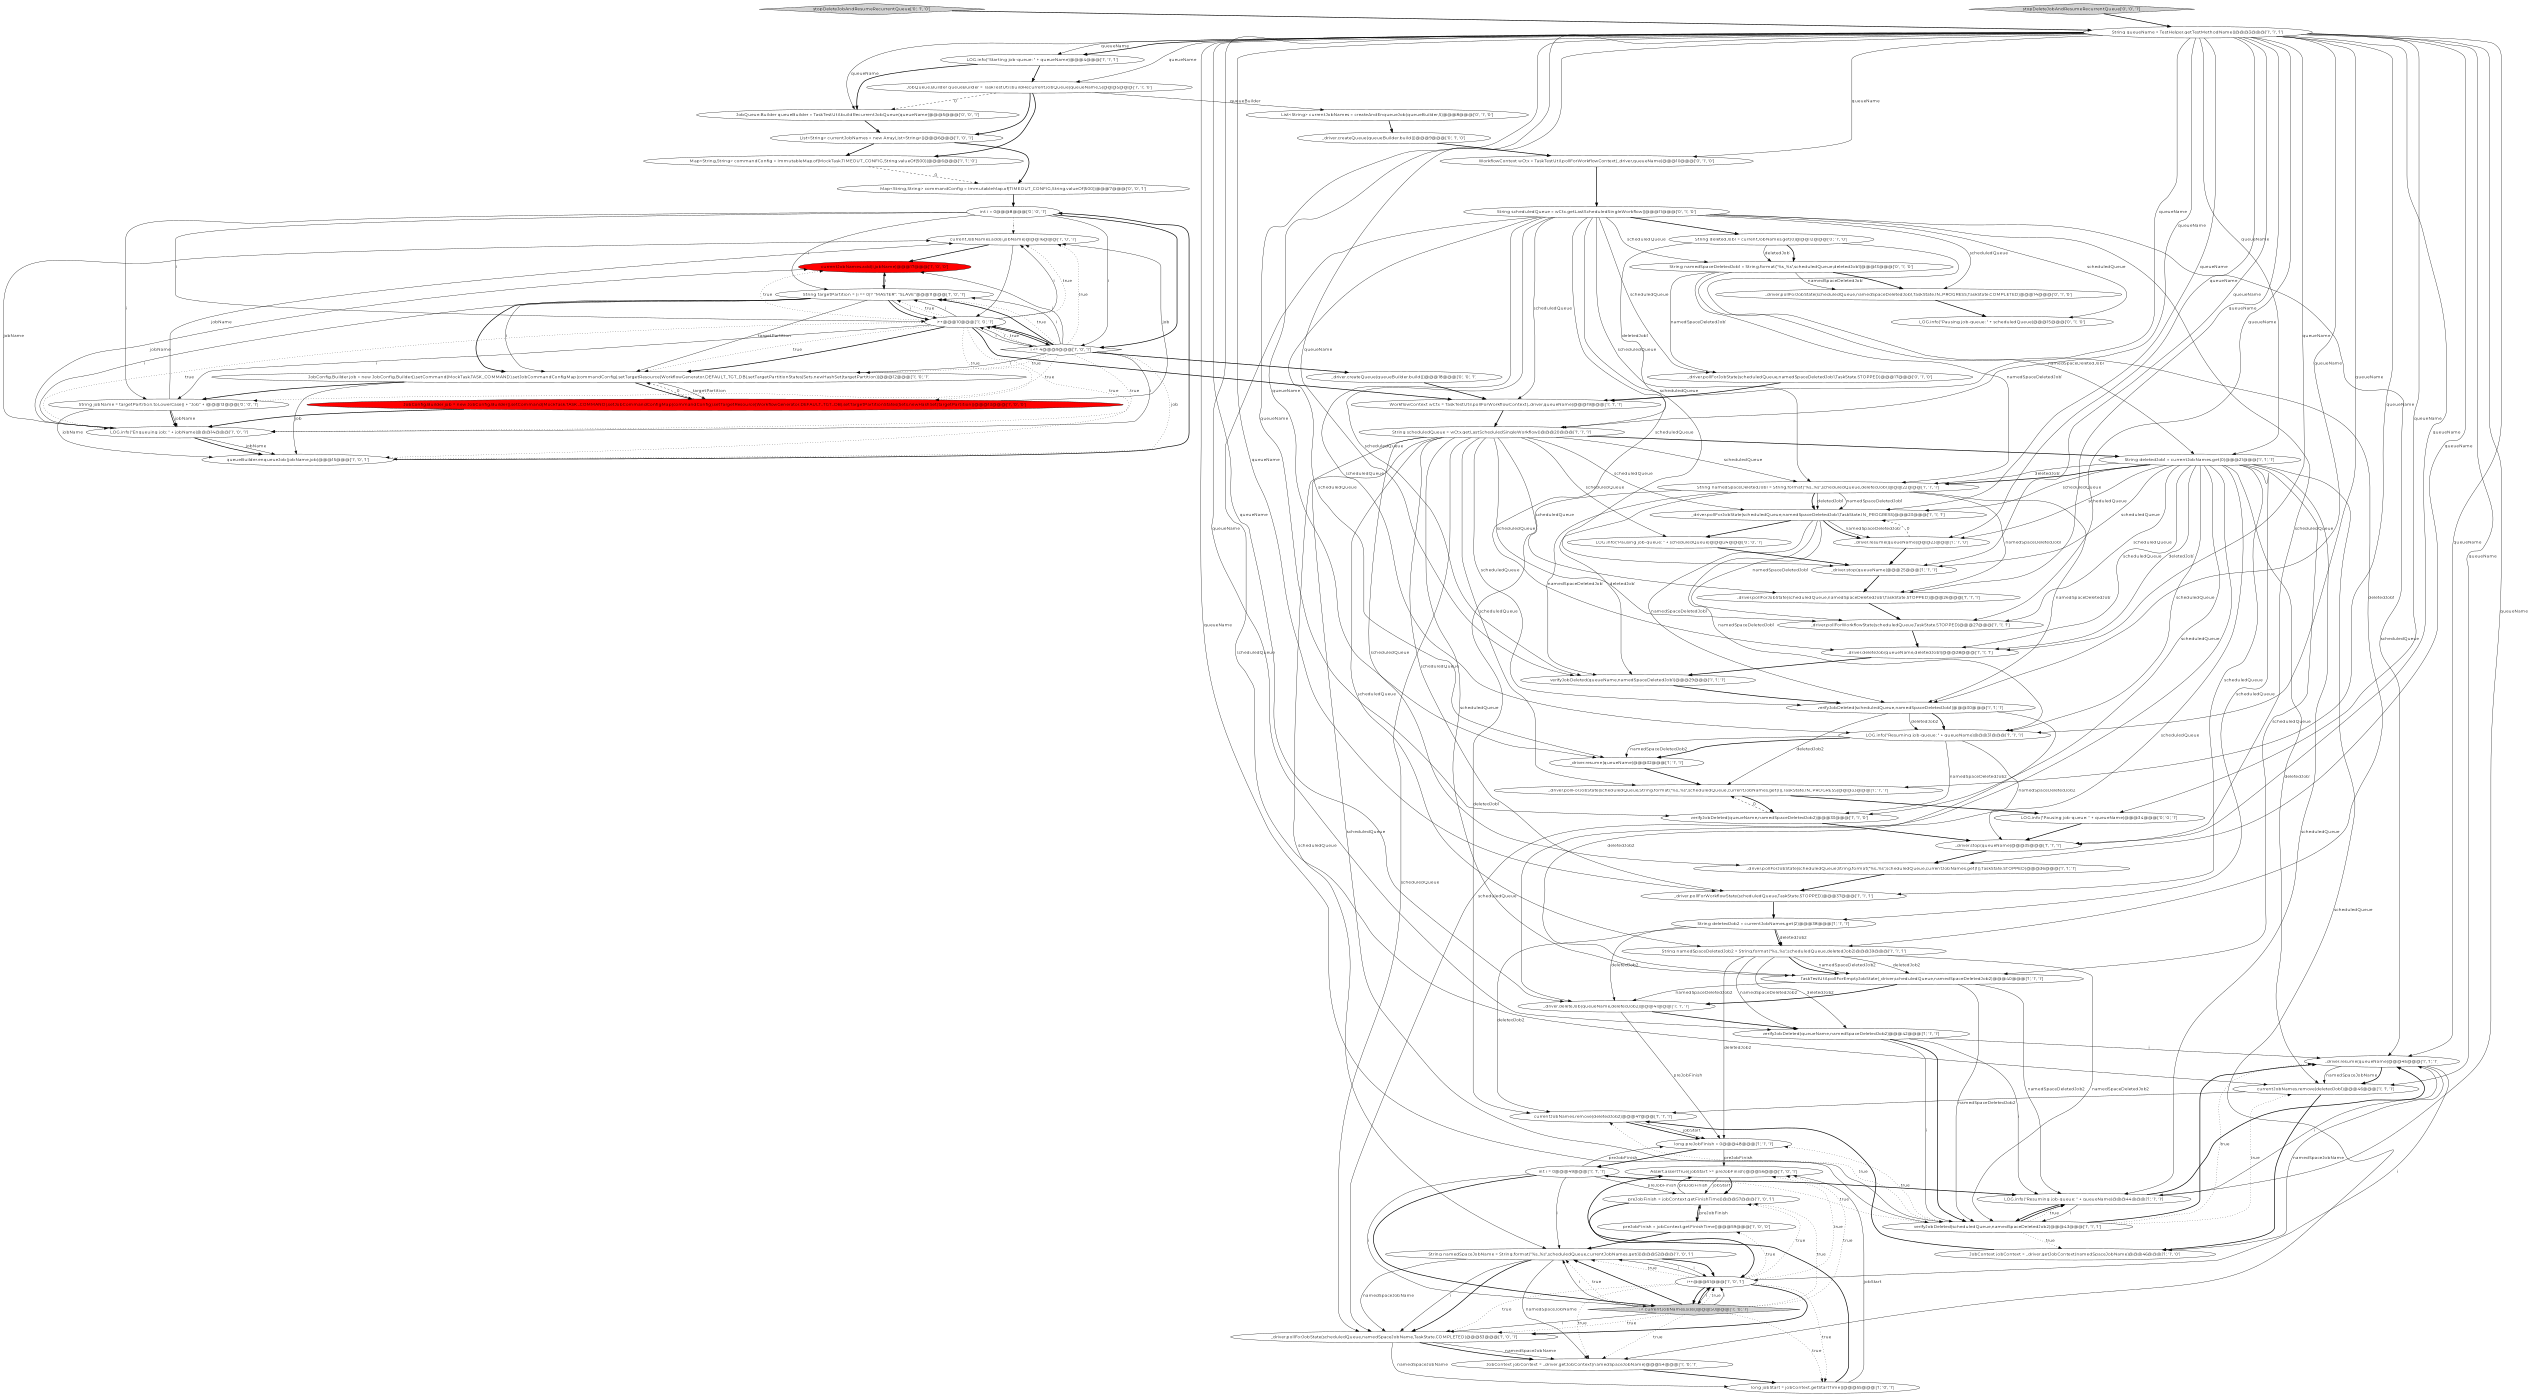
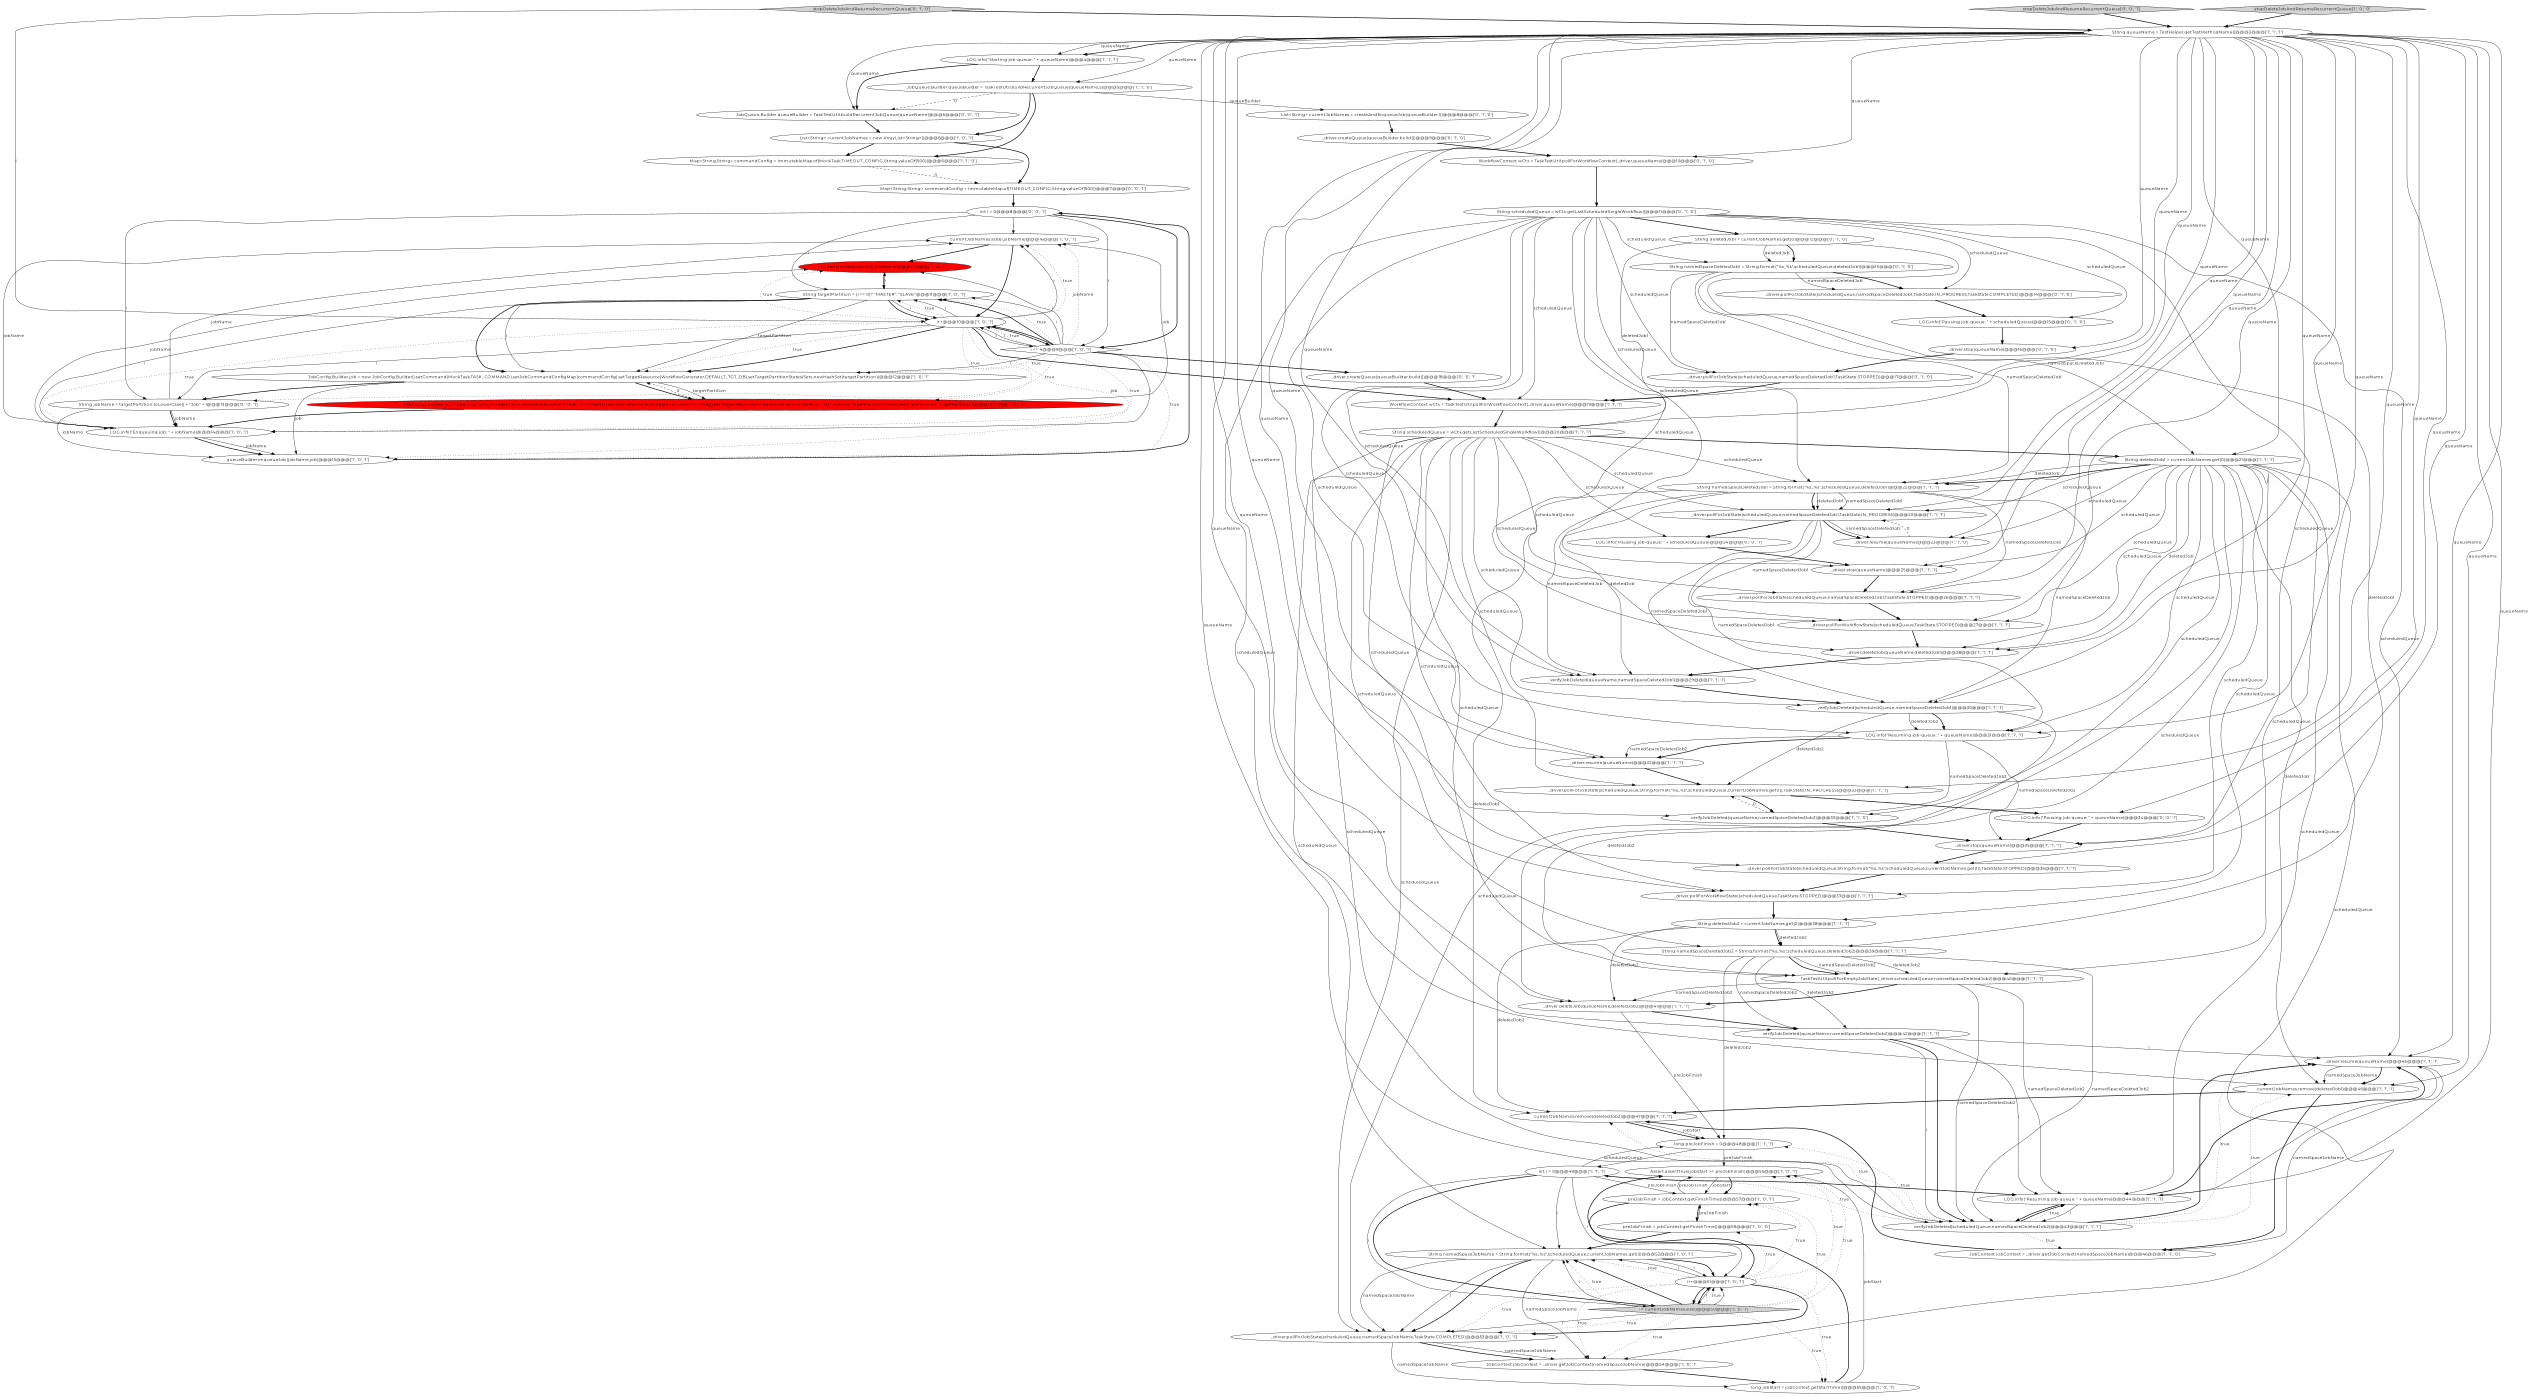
node "stopDeleteJobAndResumeRecurrentQueue['1', '0', '0']": added
edge "int i = 0@@@8@@@['0', '0', '1']" -> "currentJobNames.add(i,jobName)@@@16@@@['1', '0', '1']": style dotted -> solid
edge "int i = 0@@@8@@@['0', '0', '1']" -> "i++@@@10@@@['1', '0', '1']": now "stopDeleteJobAndResumeRecurrentQueue['0', '1', '0']" -> "i++@@@10@@@['1', '0', '1']"
edge "currentJobNames.add(i,jobName)@@@16@@@['1', '0', '1']" -> "i++@@@10@@@['1', '0', '1']": style solid -> bold
edge "i <= 4@@@9@@@['1', '0', '1']" -> "currentJobNames.add(i,jobName)@@@16@@@['1', '0', '1']": label "true" -> "jobName"
node "_driver.stop(queueName)@@@16@@@['0', '1', '0']": added
edge "i++@@@10@@@['1', '0', '1']" -> "queueBuilder.enqueueJob(jobName,job)@@@15@@@['1', '0', '1']": label "true" -> "job"
edge "i <= 4@@@9@@@['1', '0', '1']" -> "queueBuilder.enqueueJob(jobName,job)@@@15@@@['1', '0', '1']": label "job" -> "true"
edge "_driver.resume(queueName)@@@23@@@['1', '1', '0']" -> "_driver.stop(queueName)@@@25@@@['1', '1', '1']": removed
edge "currentJobNames.remove(deletedJob1)@@@46@@@['1', '1', '1']" -> "currentJobNames.remove(deletedJob2)@@@47@@@['1', '1', '1']": style solid -> bold
edge "int i = 0@@@49@@@['1', '1', '1']" -> "long preJobFinish = 0@@@48@@@['1', '1', '1']": label "preJobFinish" -> "scheduledQueue"
edge "long preJobFinish = 0@@@48@@@['1', '1', '1']" -> "int i = 0@@@49@@@['1', '1', '1']": style bold -> solid
edge "_driver.resume(queueName)@@@45@@@['1', '1', '1']" -> "i++@@@51@@@['1', '0', '1']": now "int i = 0@@@49@@@['1', '1', '1']" -> "i++@@@51@@@['1', '0', '1']"
